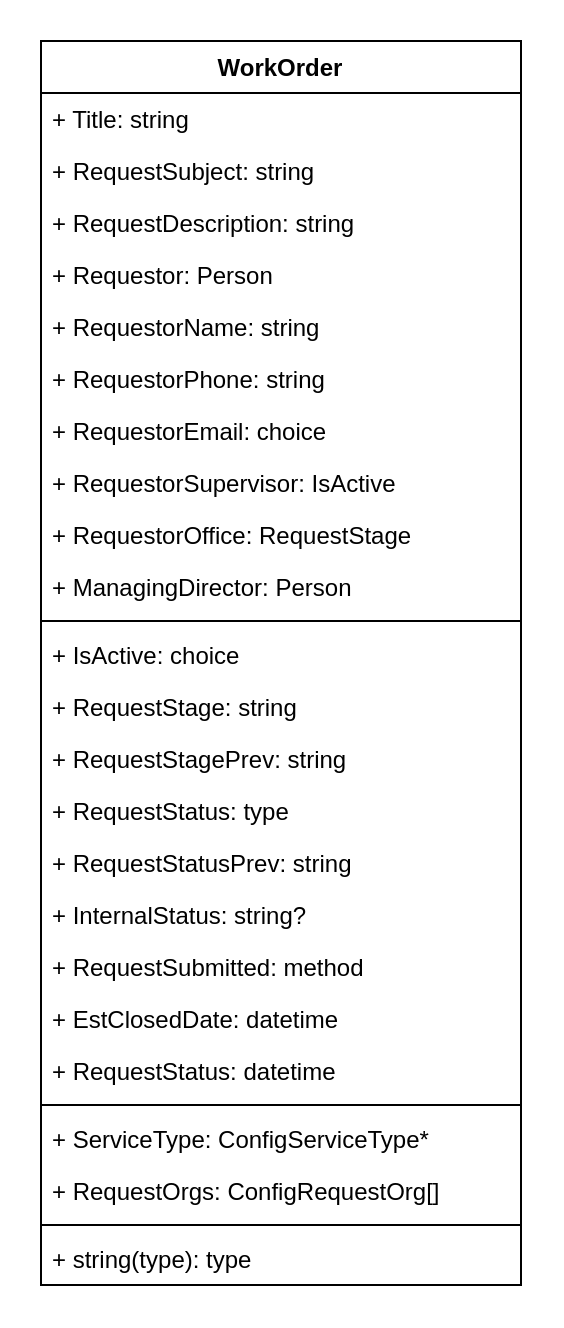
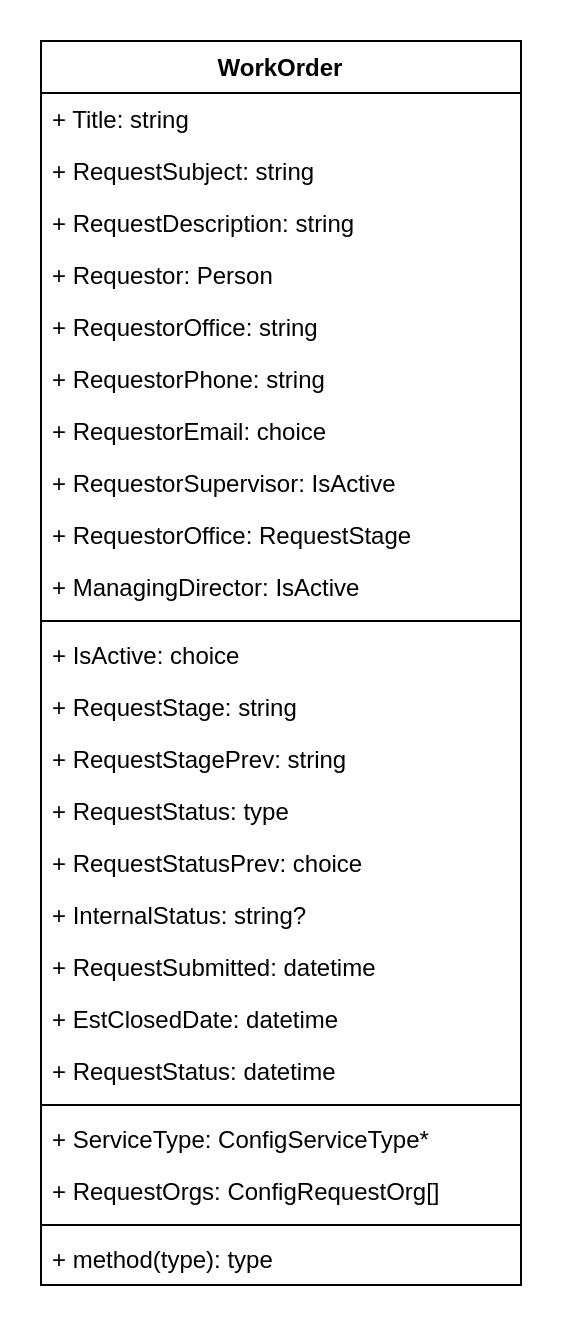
node "+ RequestorName: string": label "+ RequestorName: string" -> "+ RequestorOffice: string"
node "+ ManagingDirector: Person": label "+ ManagingDirector: Person" -> "+ ManagingDirector: IsActive"
node "+ RequestStatusPrev: string": label "+ RequestStatusPrev: string" -> "+ RequestStatusPrev: choice"
node "+ RequestSubmitted: method": label "+ RequestSubmitted: method" -> "+ RequestSubmitted: datetime"
node "+ string(type): type": label "+ string(type): type" -> "+ method(type): type"
